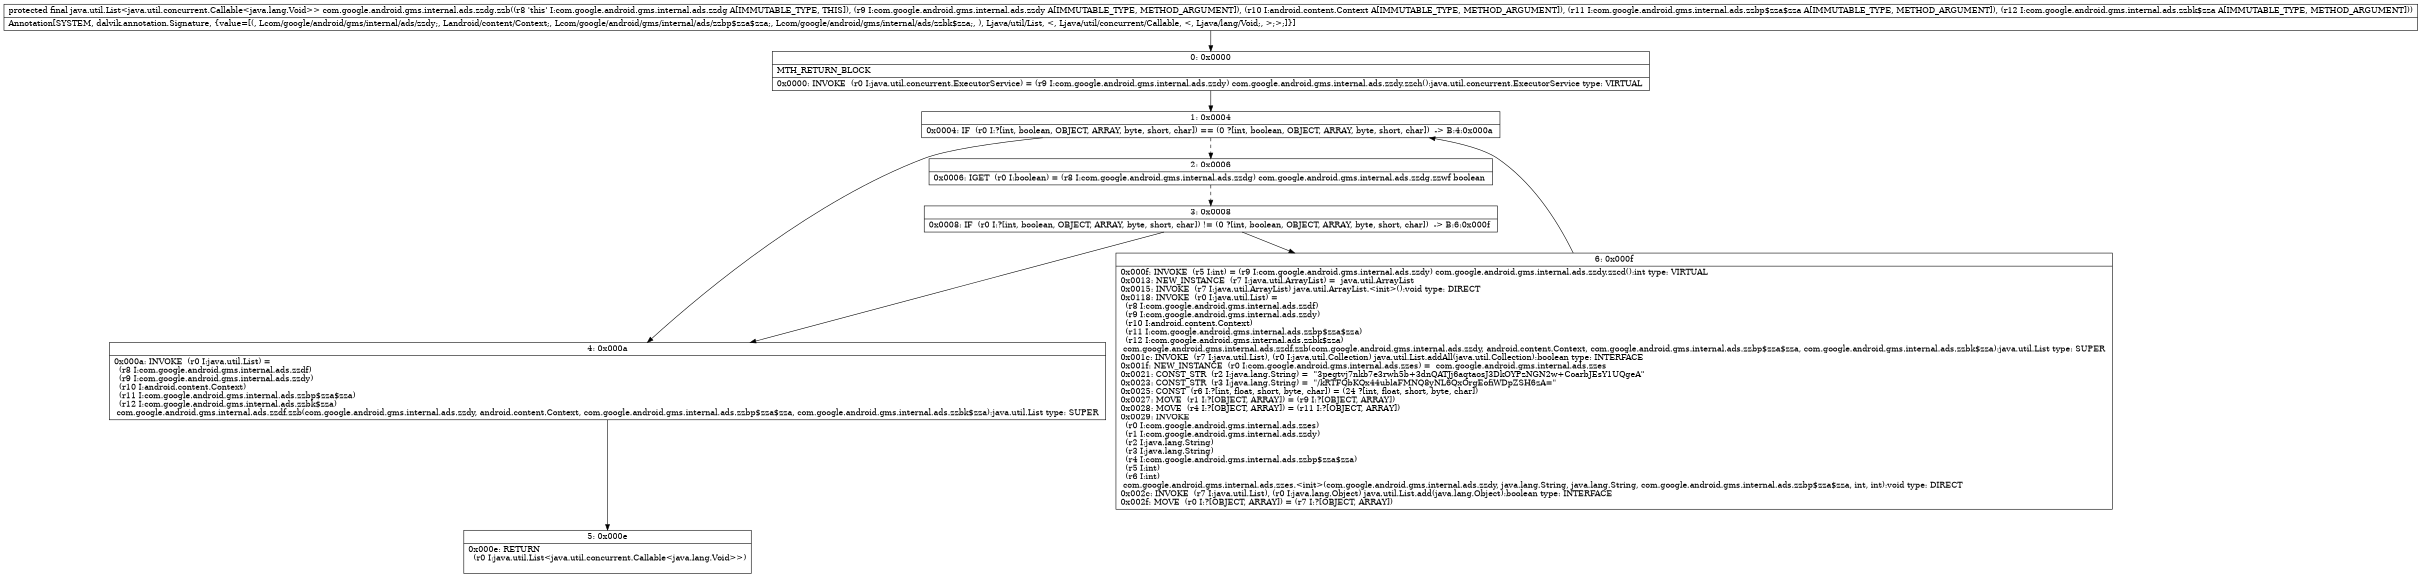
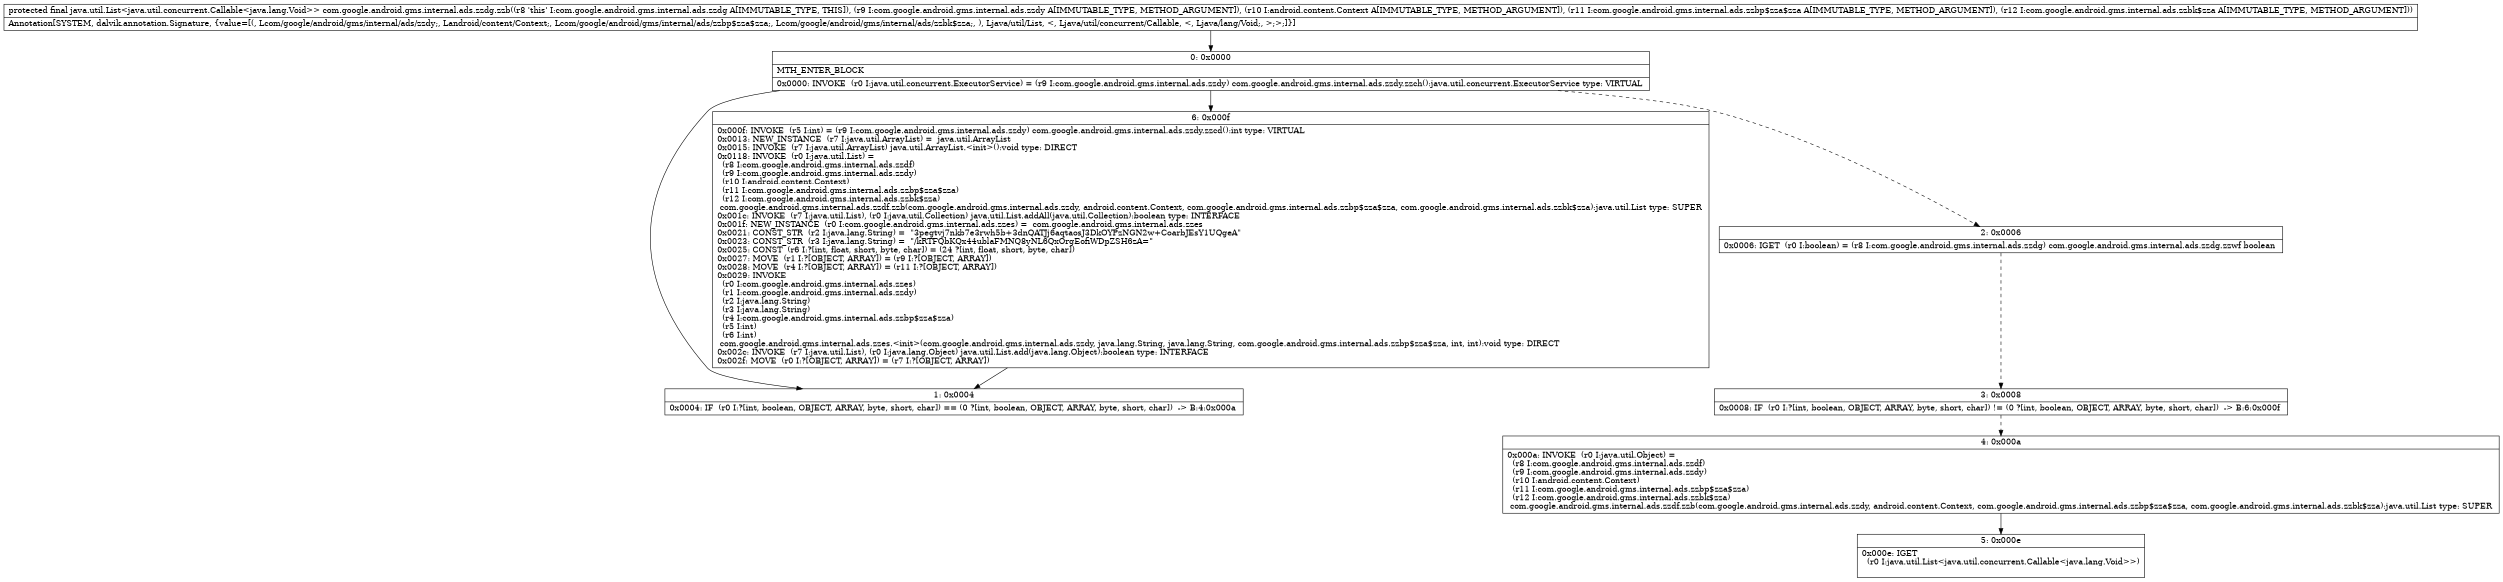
node "0: 0x0000": text "MTH_RETURN_BLOCK" -> "MTH_ENTER_BLOCK"
edge "1: 0x0004" -> "2: 0x0006": now "0: 0x0000" -> "2: 0x0006"
edge "1: 0x0004" -> "4: 0x000a": removed
edge "3: 0x0008" -> "6: 0x000f": now "0: 0x0000" -> "6: 0x000f"
edge "3: 0x0008" -> "4: 0x000a": style solid -> dashed
node "4: 0x000a": text "0x000a: INVOKE  (r0 I:java.util.List) =" -> "0x000a: INVOKE  (r0 I:java.util.Object) ="
node "5: 0x000e": text "0x000e: RETURN" -> "0x000e: IGET"
